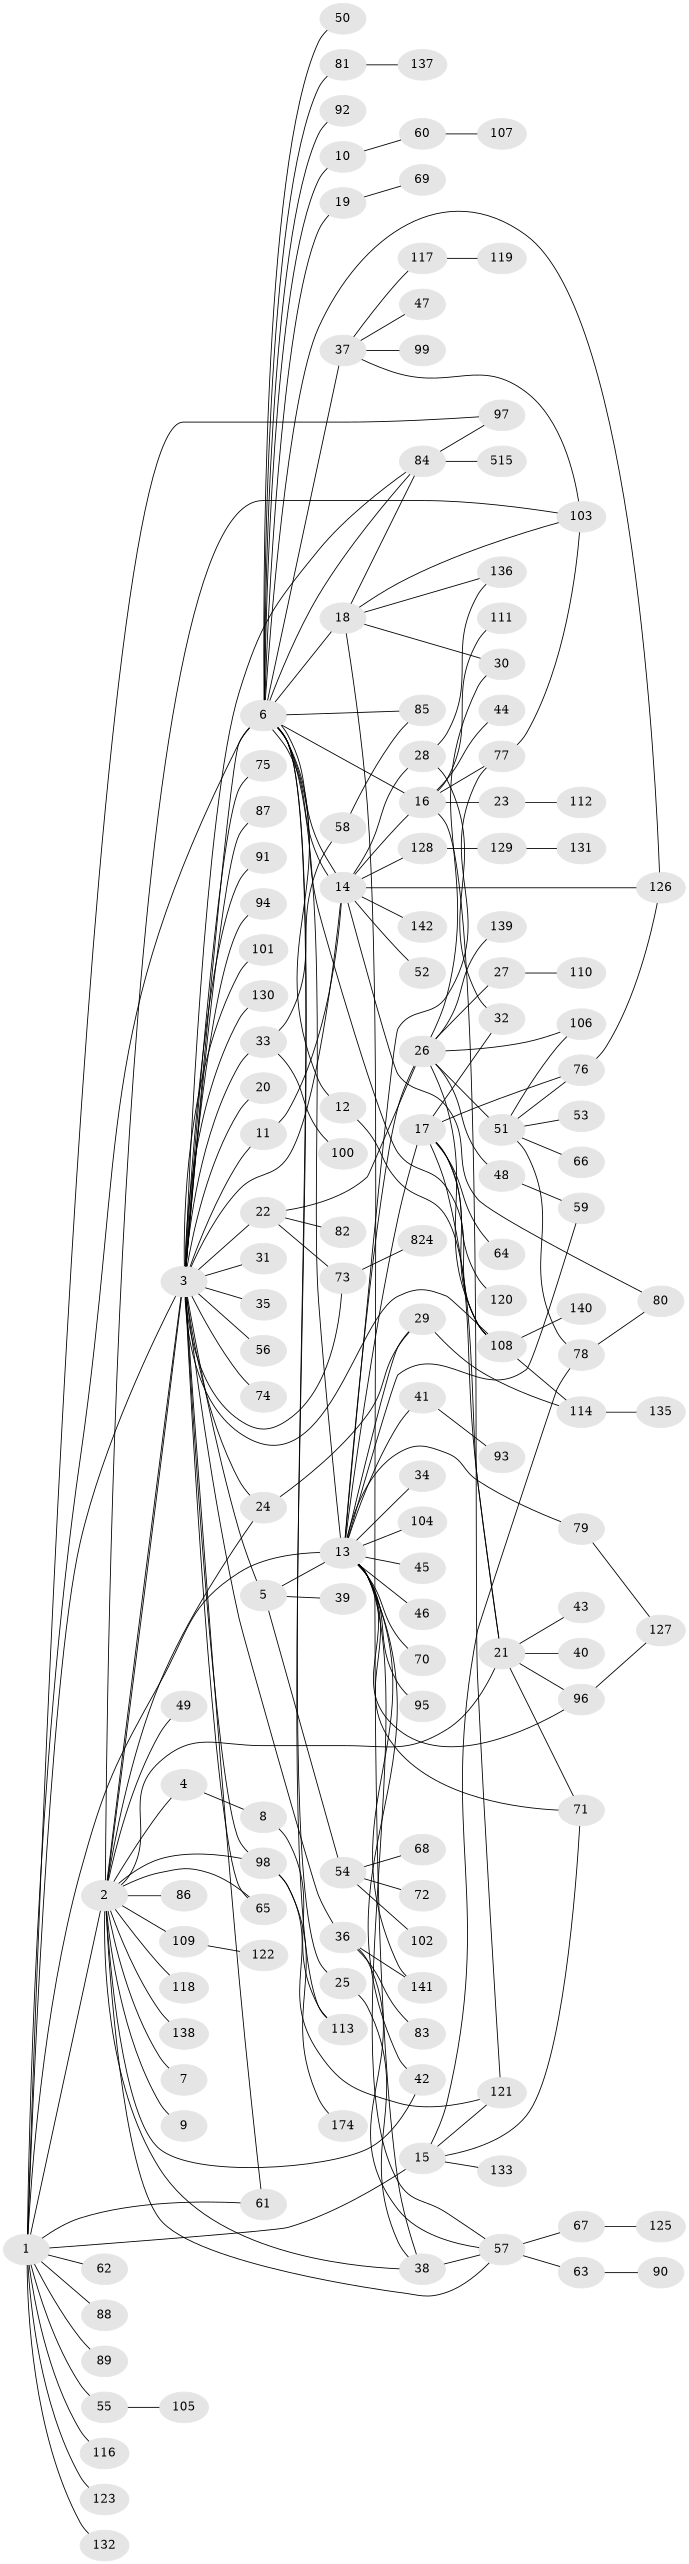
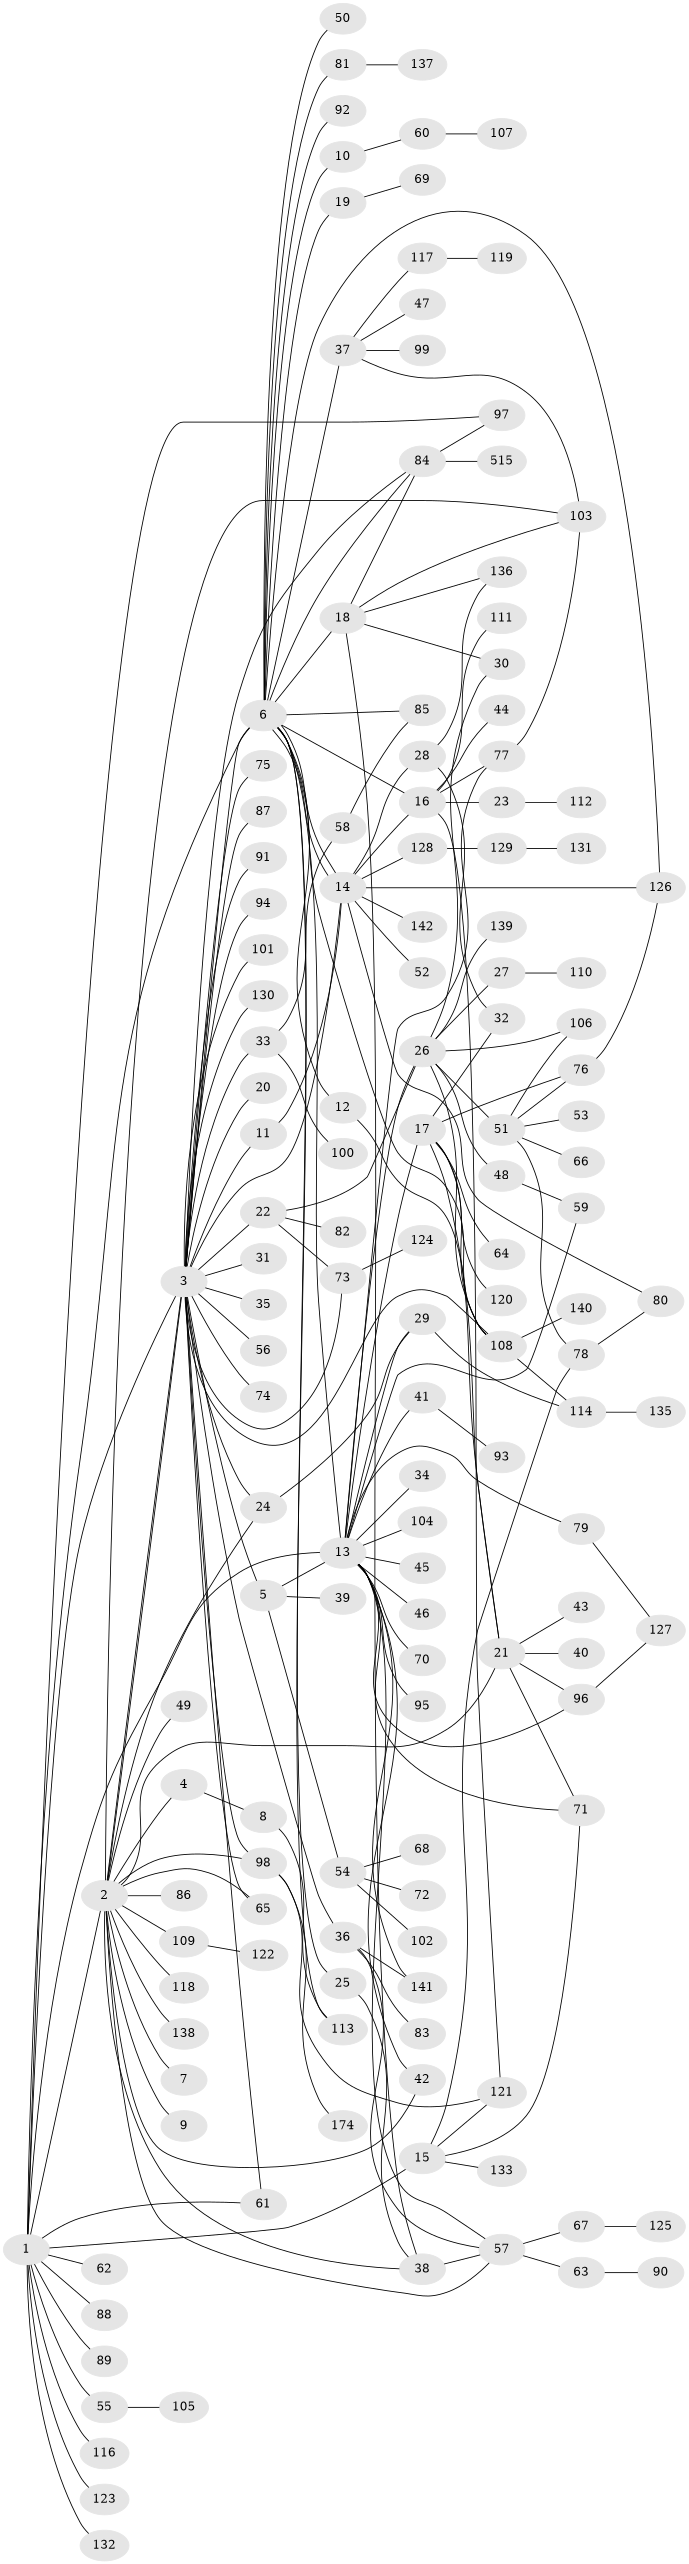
node "824": label "824" -> "124"
